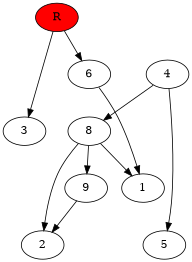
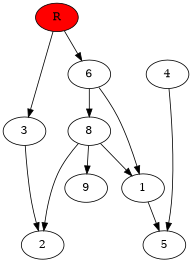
edge "4" -> "8": now "6" -> "8"
edge "9" -> "2": now "3" -> "2"
edge "1" -> "5": added
